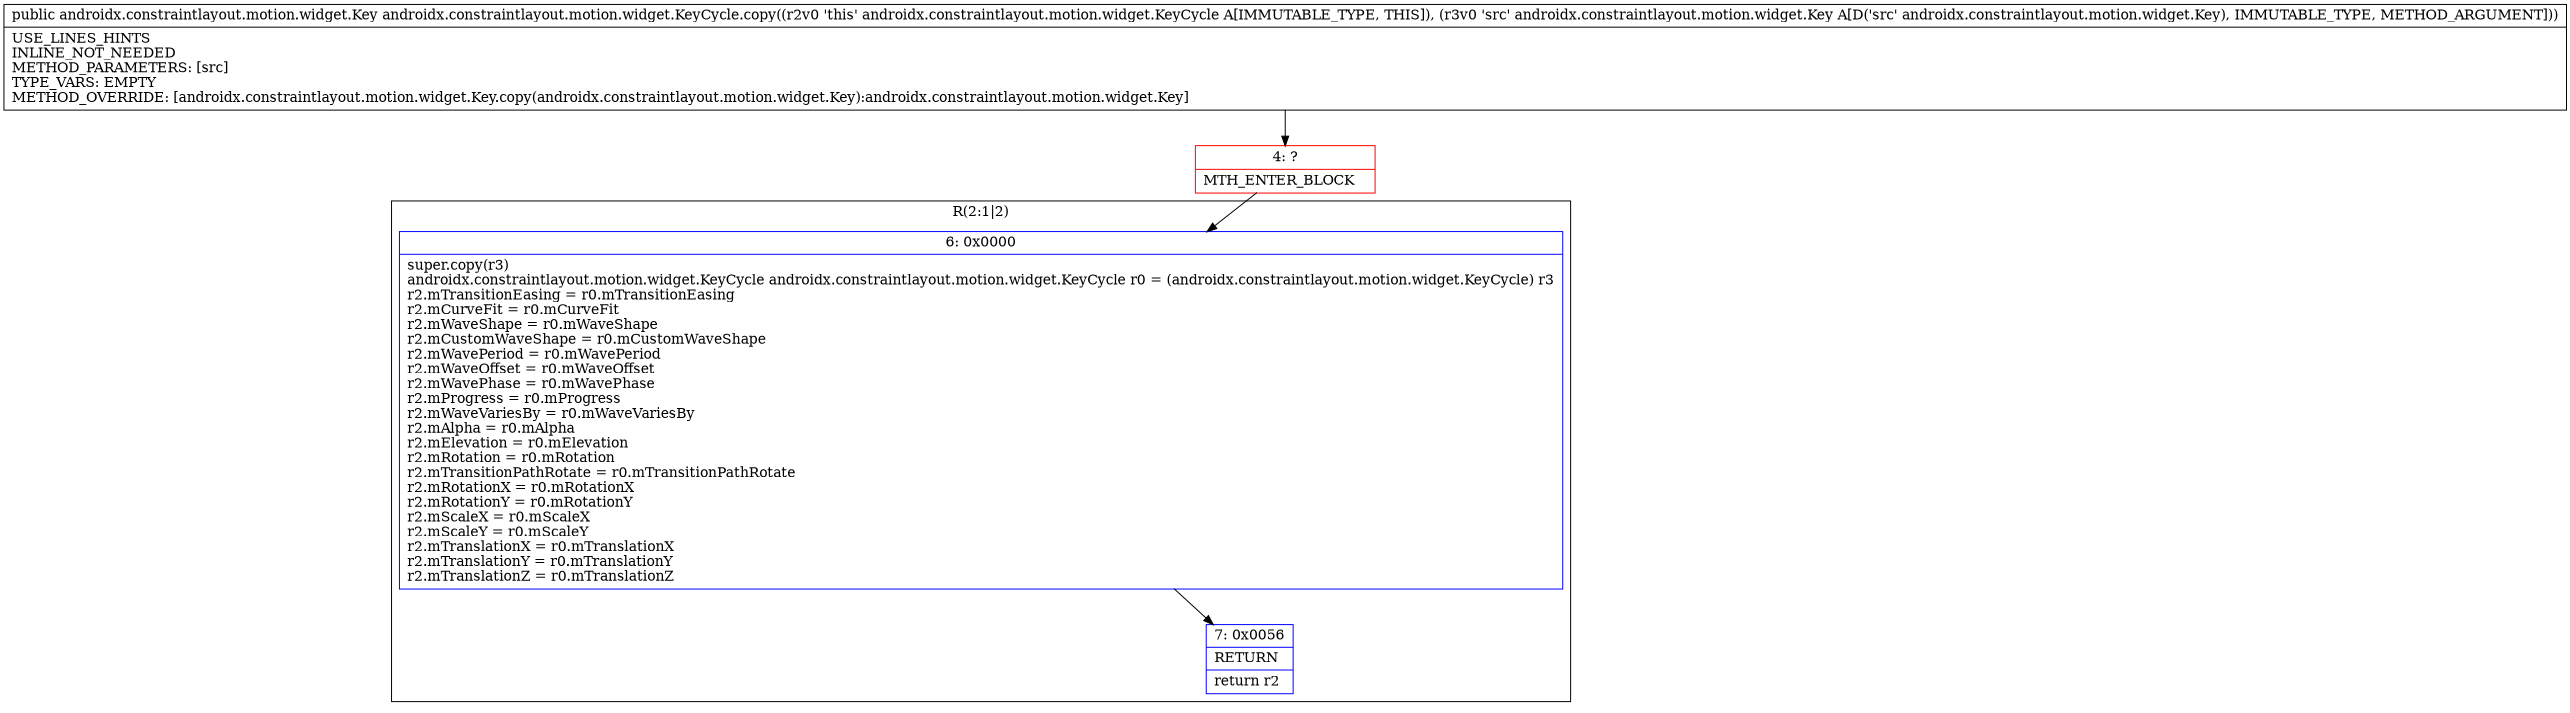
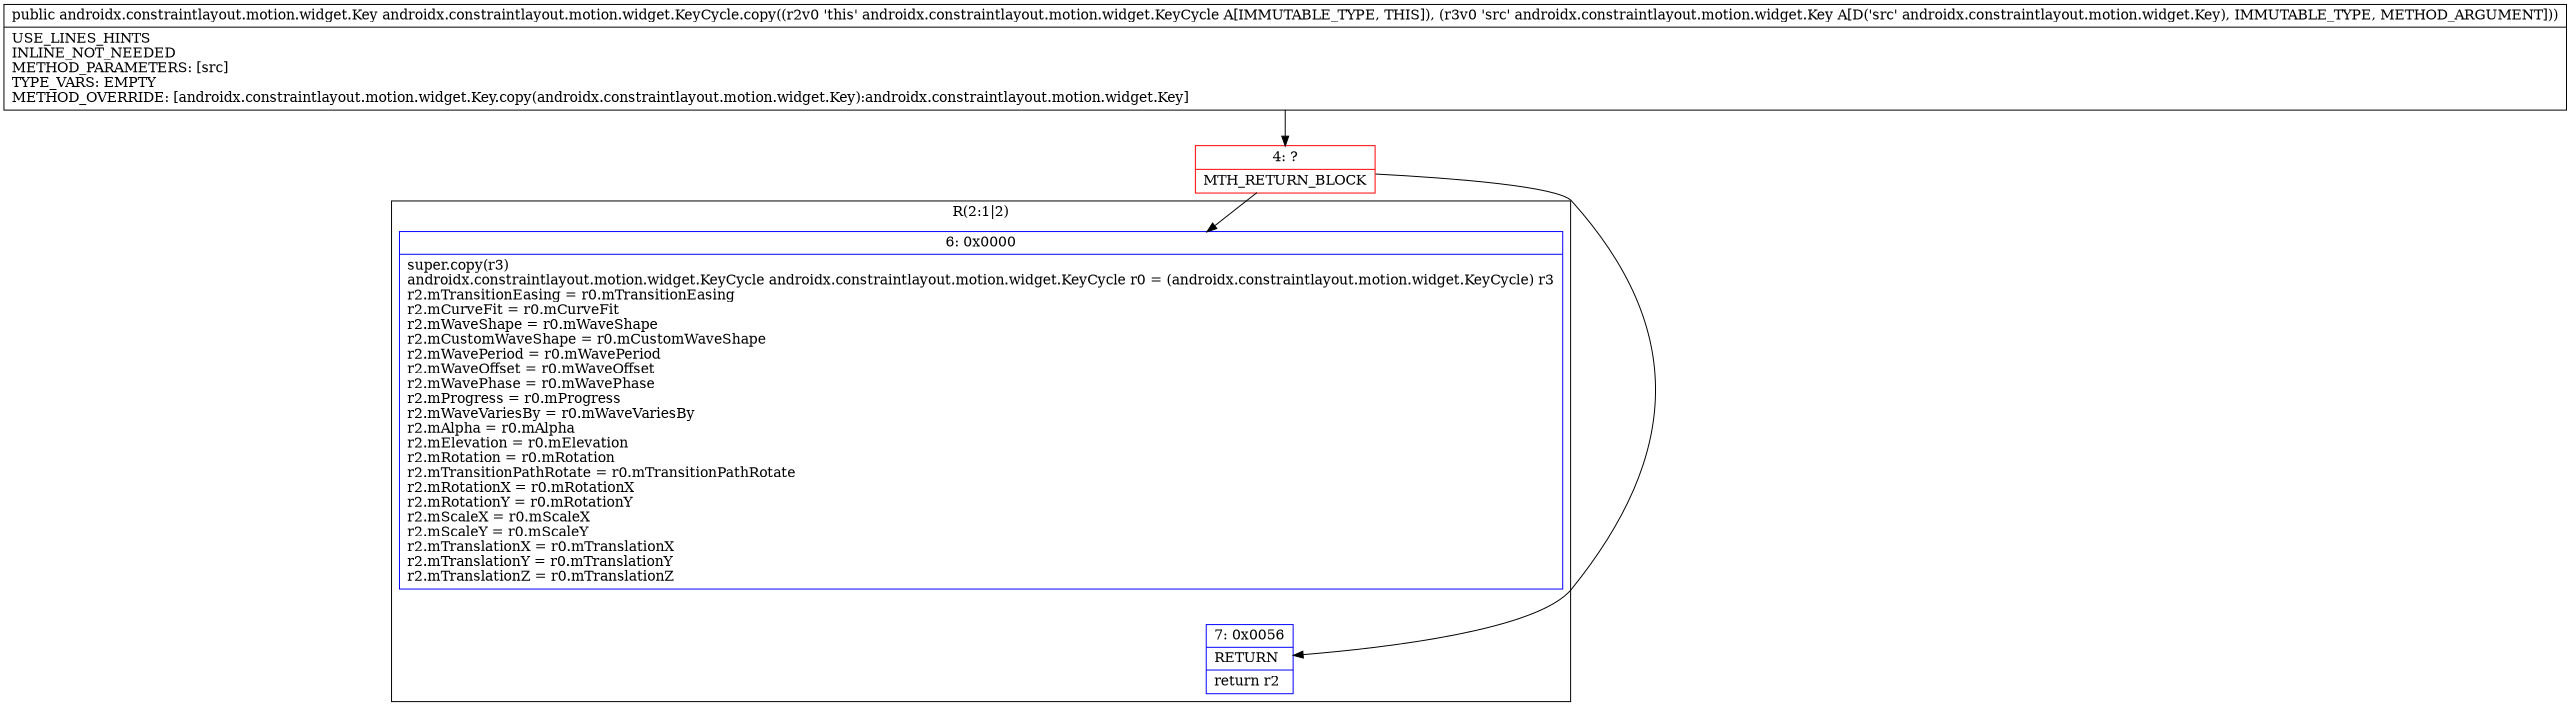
node "4: ?": text "MTH_ENTER_BLOCK" -> "MTH_RETURN_BLOCK"
edge "6: 0x0000" -> "7: 0x0056": now "4: ?" -> "7: 0x0056"
